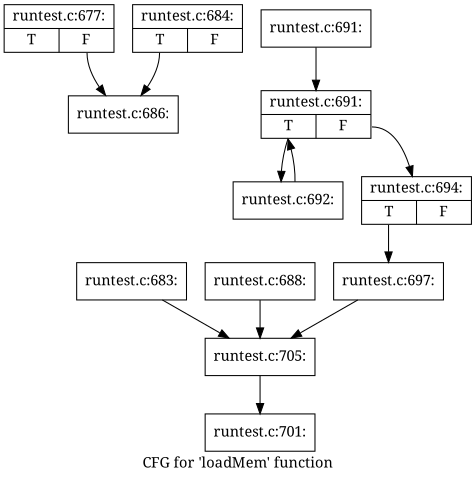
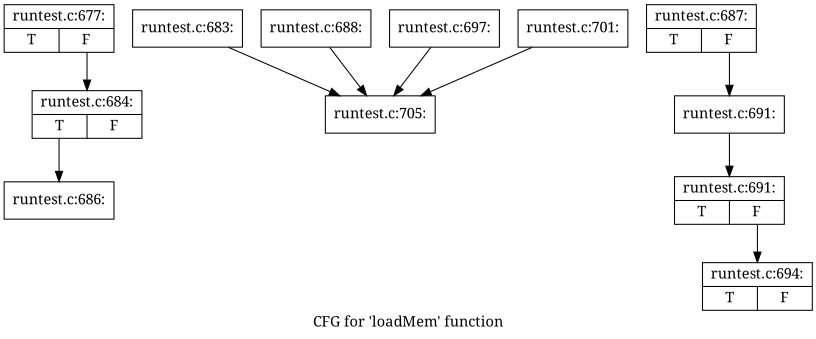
node "runtest.c:687:": added
edge "runtest.c:677:" -> "runtest.c:686:": now "runtest.c:677:" -> "runtest.c:684:"
node "runtest.c:692:": removed
edge "runtest.c:694:" -> "runtest.c:697:": removed
edge "runtest.c:705:" -> "runtest.c:701:": reversed
